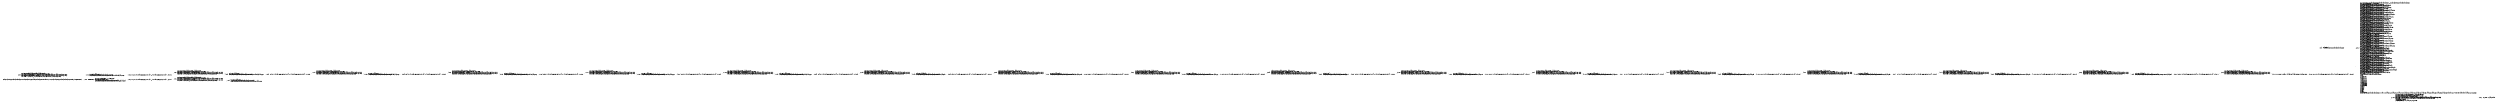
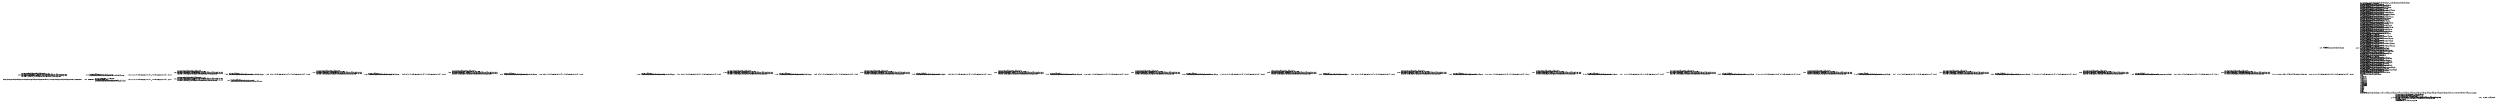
node "17: 0x0071": removed
